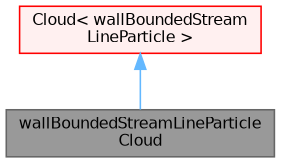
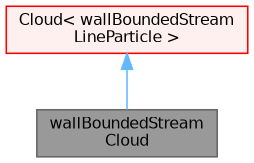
node "wallBoundedStreamLineParticle Cloud": label "wallBoundedStreamLineParticle Cloud" -> "wallBoundedStream Cloud"
